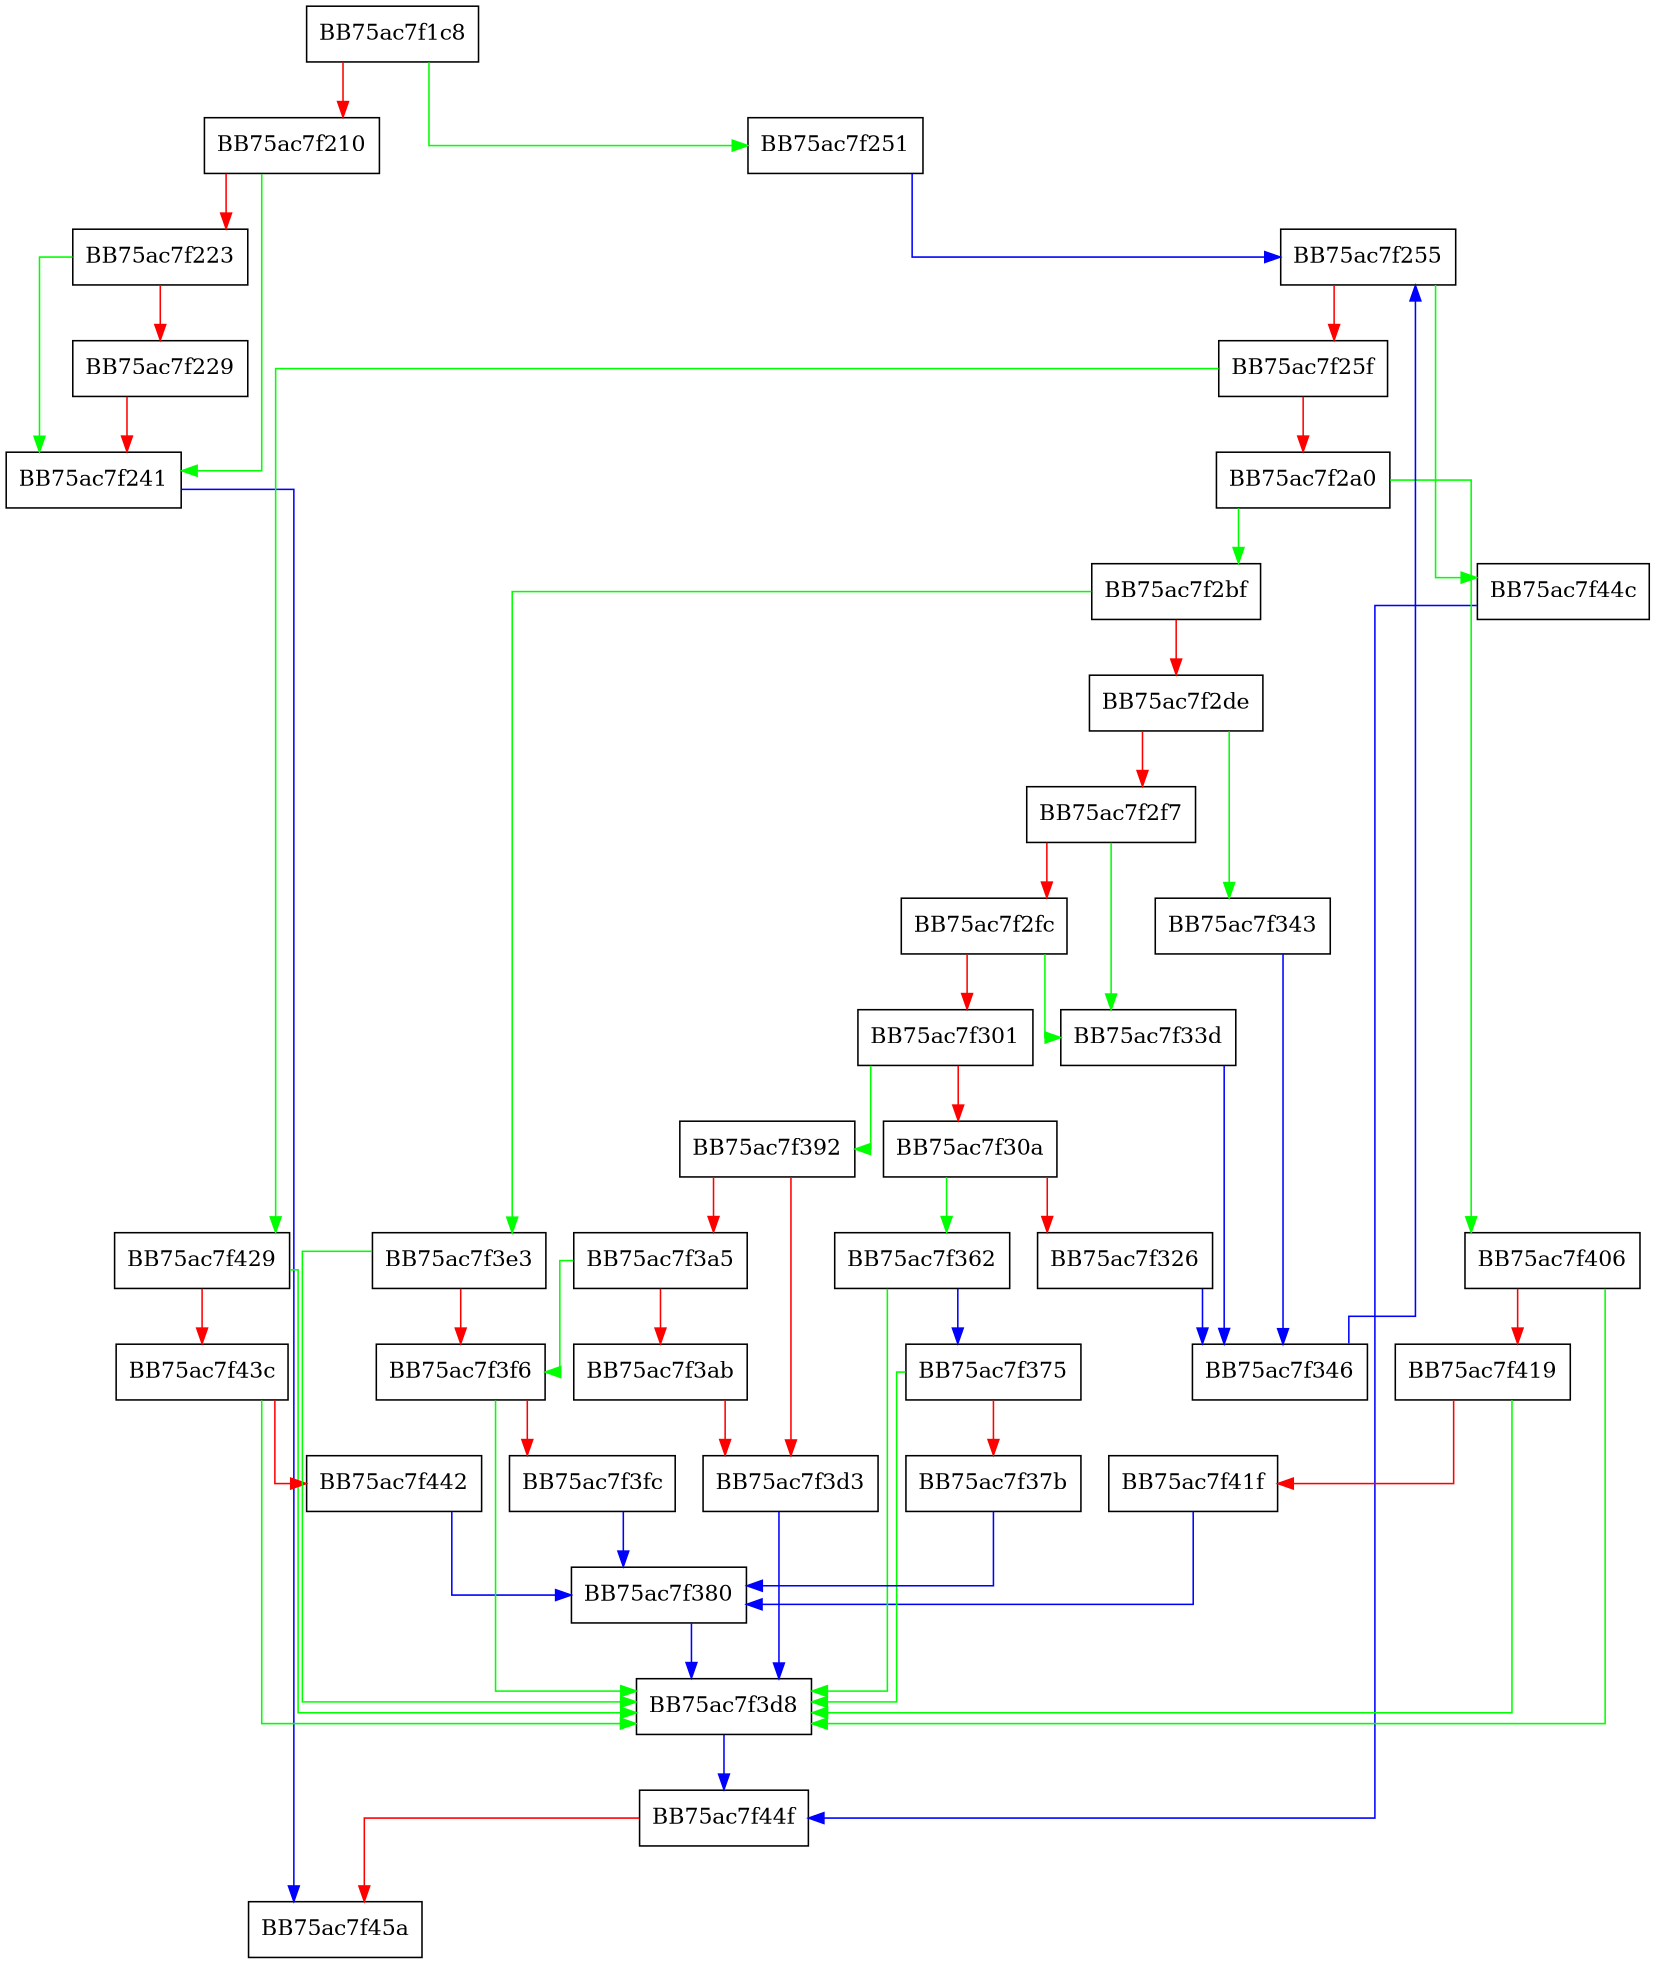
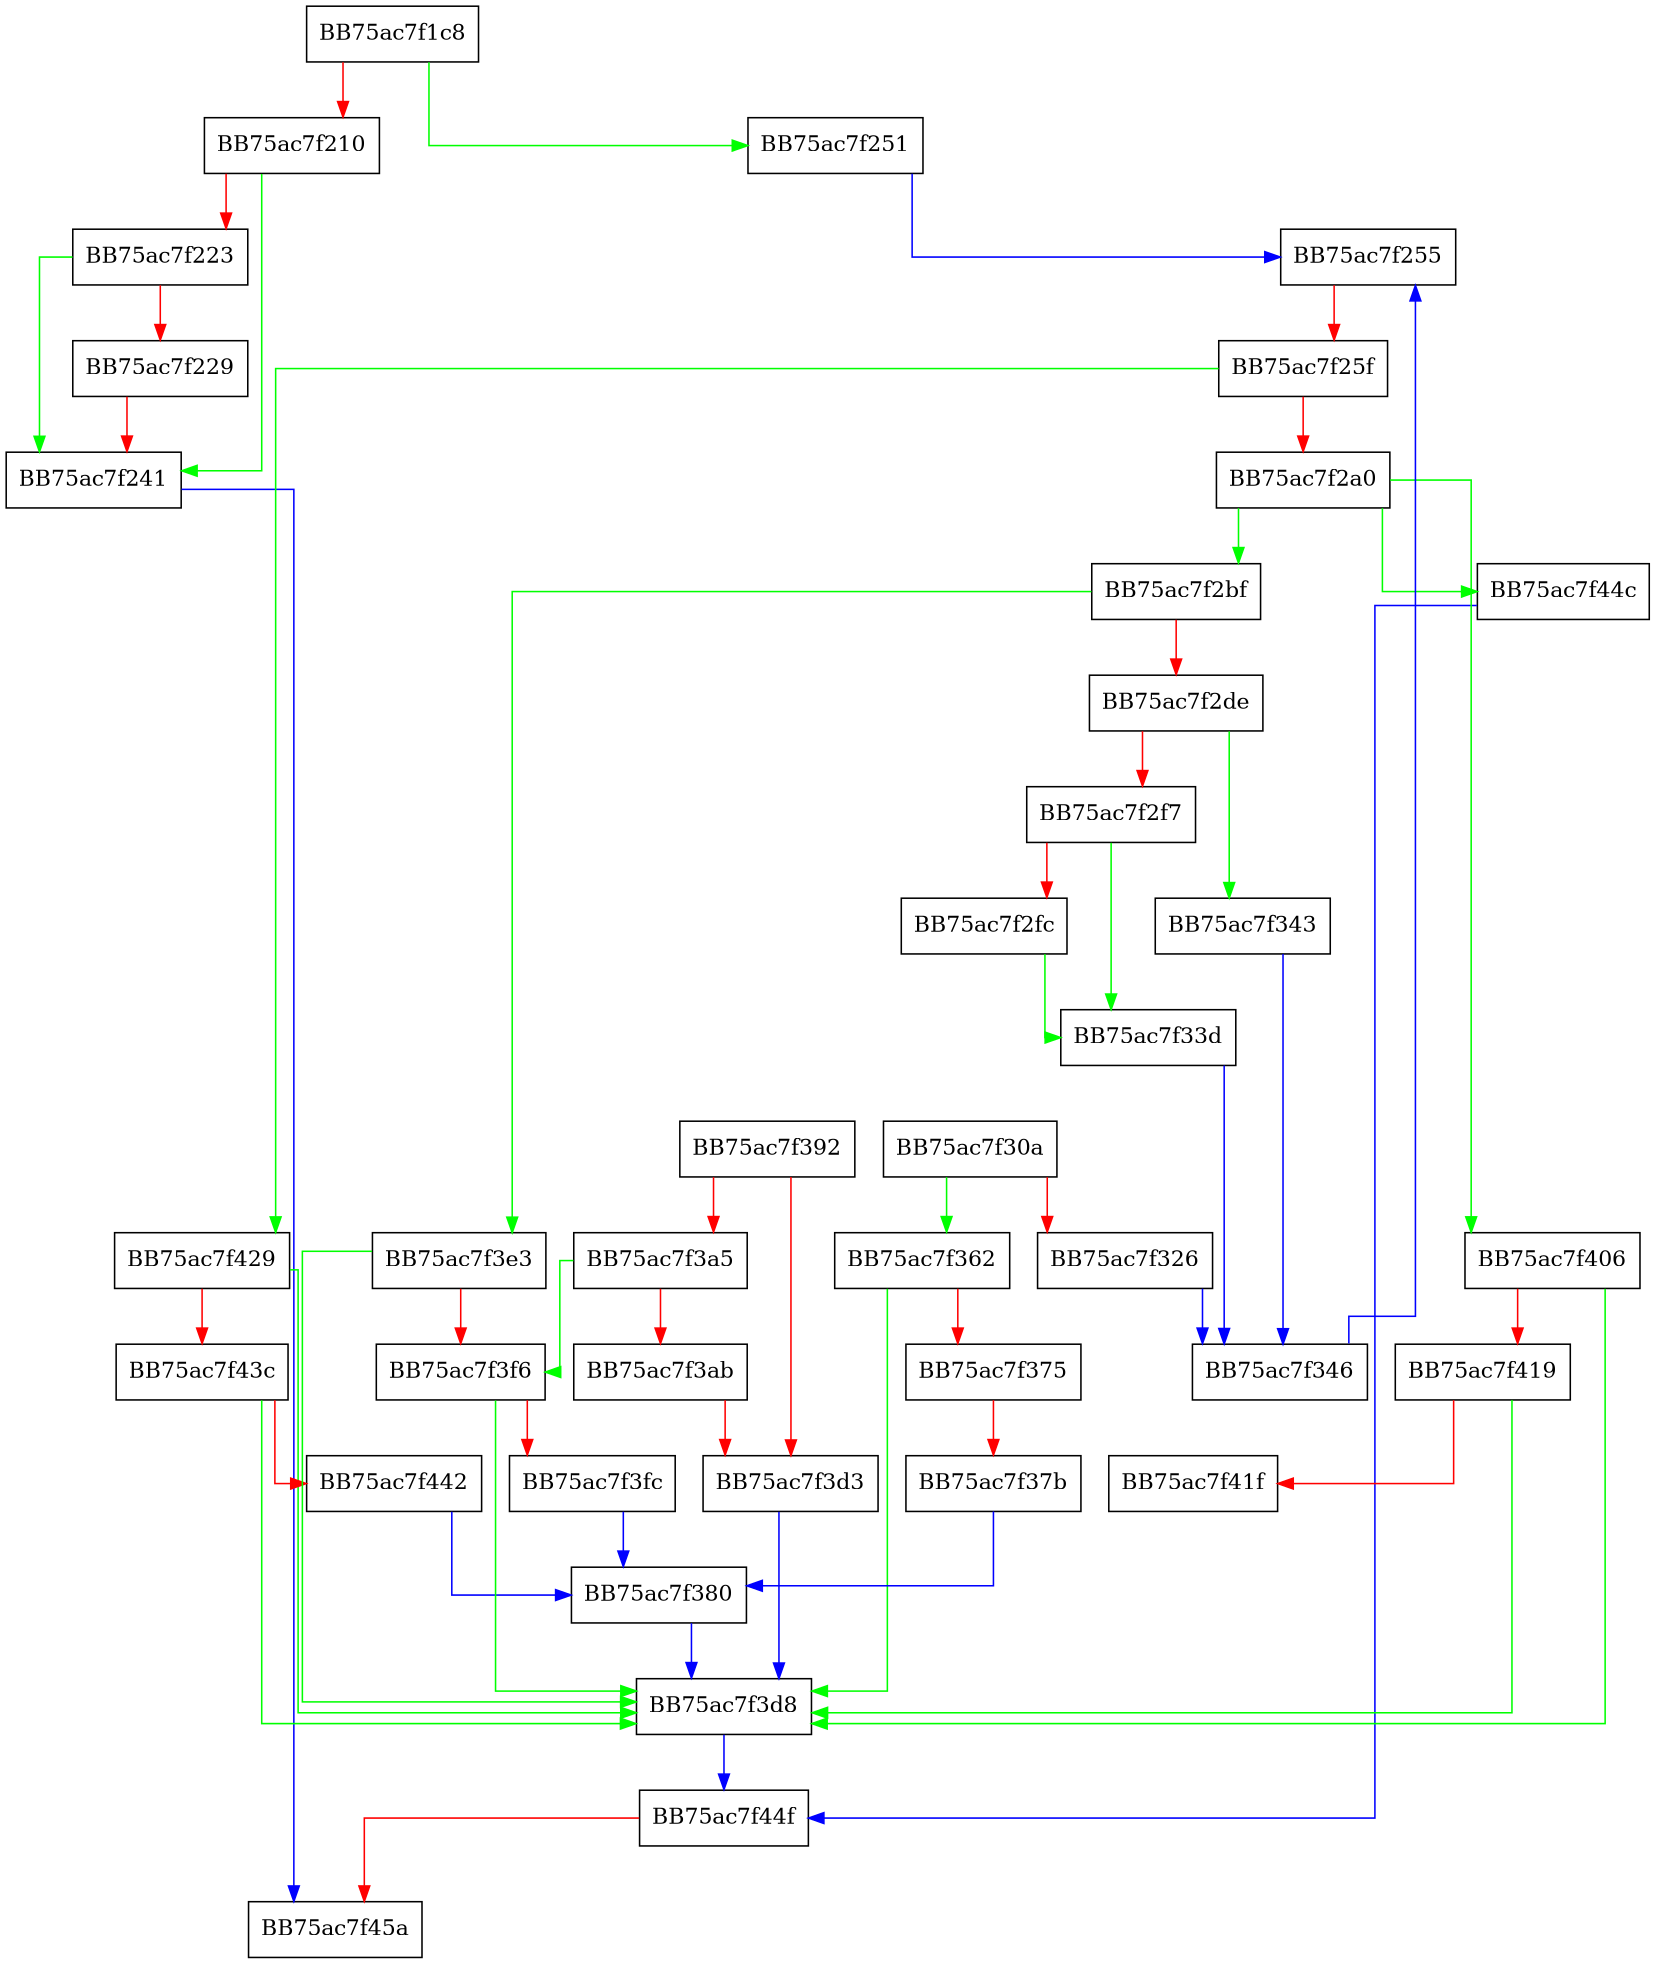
edge "BB75ac7f255" -> "BB75ac7f44c": now "BB75ac7f2a0" -> "BB75ac7f44c"
node "BB75ac7f301": removed
edge "BB75ac7f362" -> "BB75ac7f375": color blue -> red
edge "BB75ac7f375" -> "BB75ac7f3d8": removed
edge "BB75ac7f41f" -> "BB75ac7f380": removed
